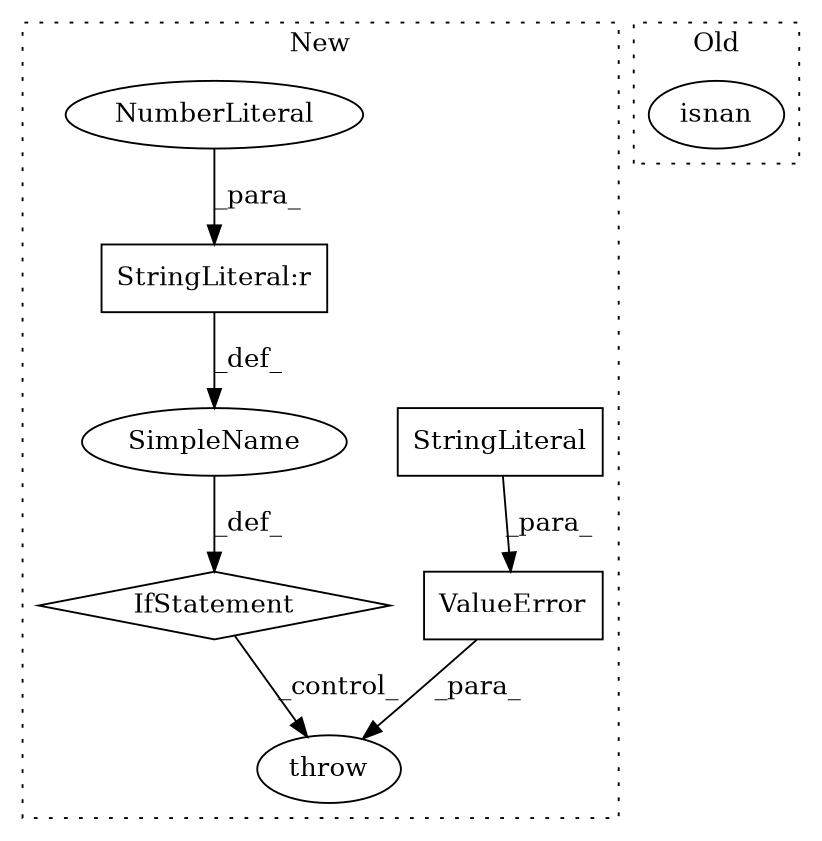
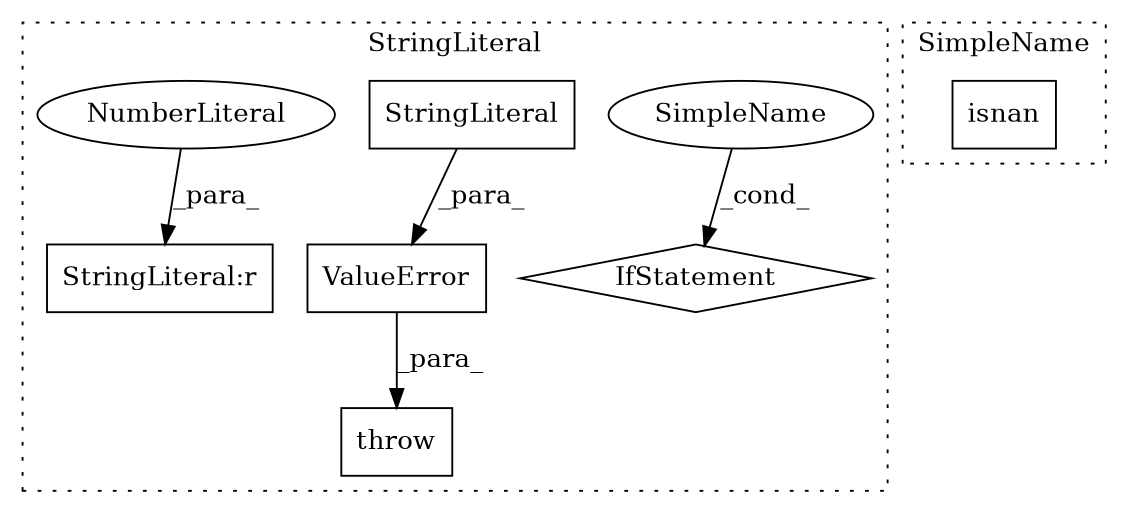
cluster "New": label "New" -> "StringLiteral"
cluster "Old": label "Old" -> "SimpleName"
node "isnan": shape ellipse -> box
edge "StringLiteral:r" -> "SimpleName": removed, label "_def_"
edge "SimpleName" -> "IfStatement": label "_def_" -> "_cond_"
edge "IfStatement" -> "throw": removed, label "_control_"
node "throw": shape ellipse -> box
